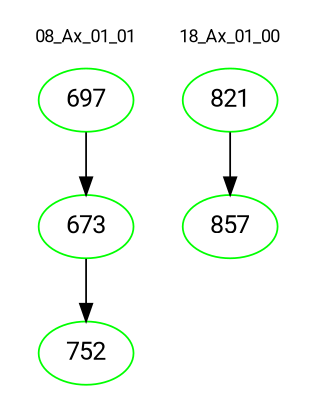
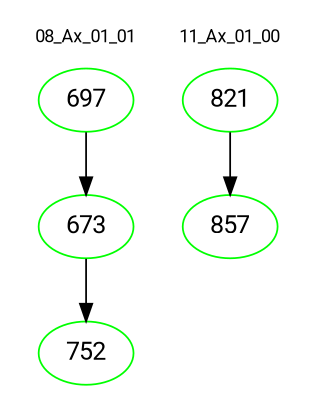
cluster "18_Ax_01_00": label "18_Ax_01_00" -> "11_Ax_01_00"
